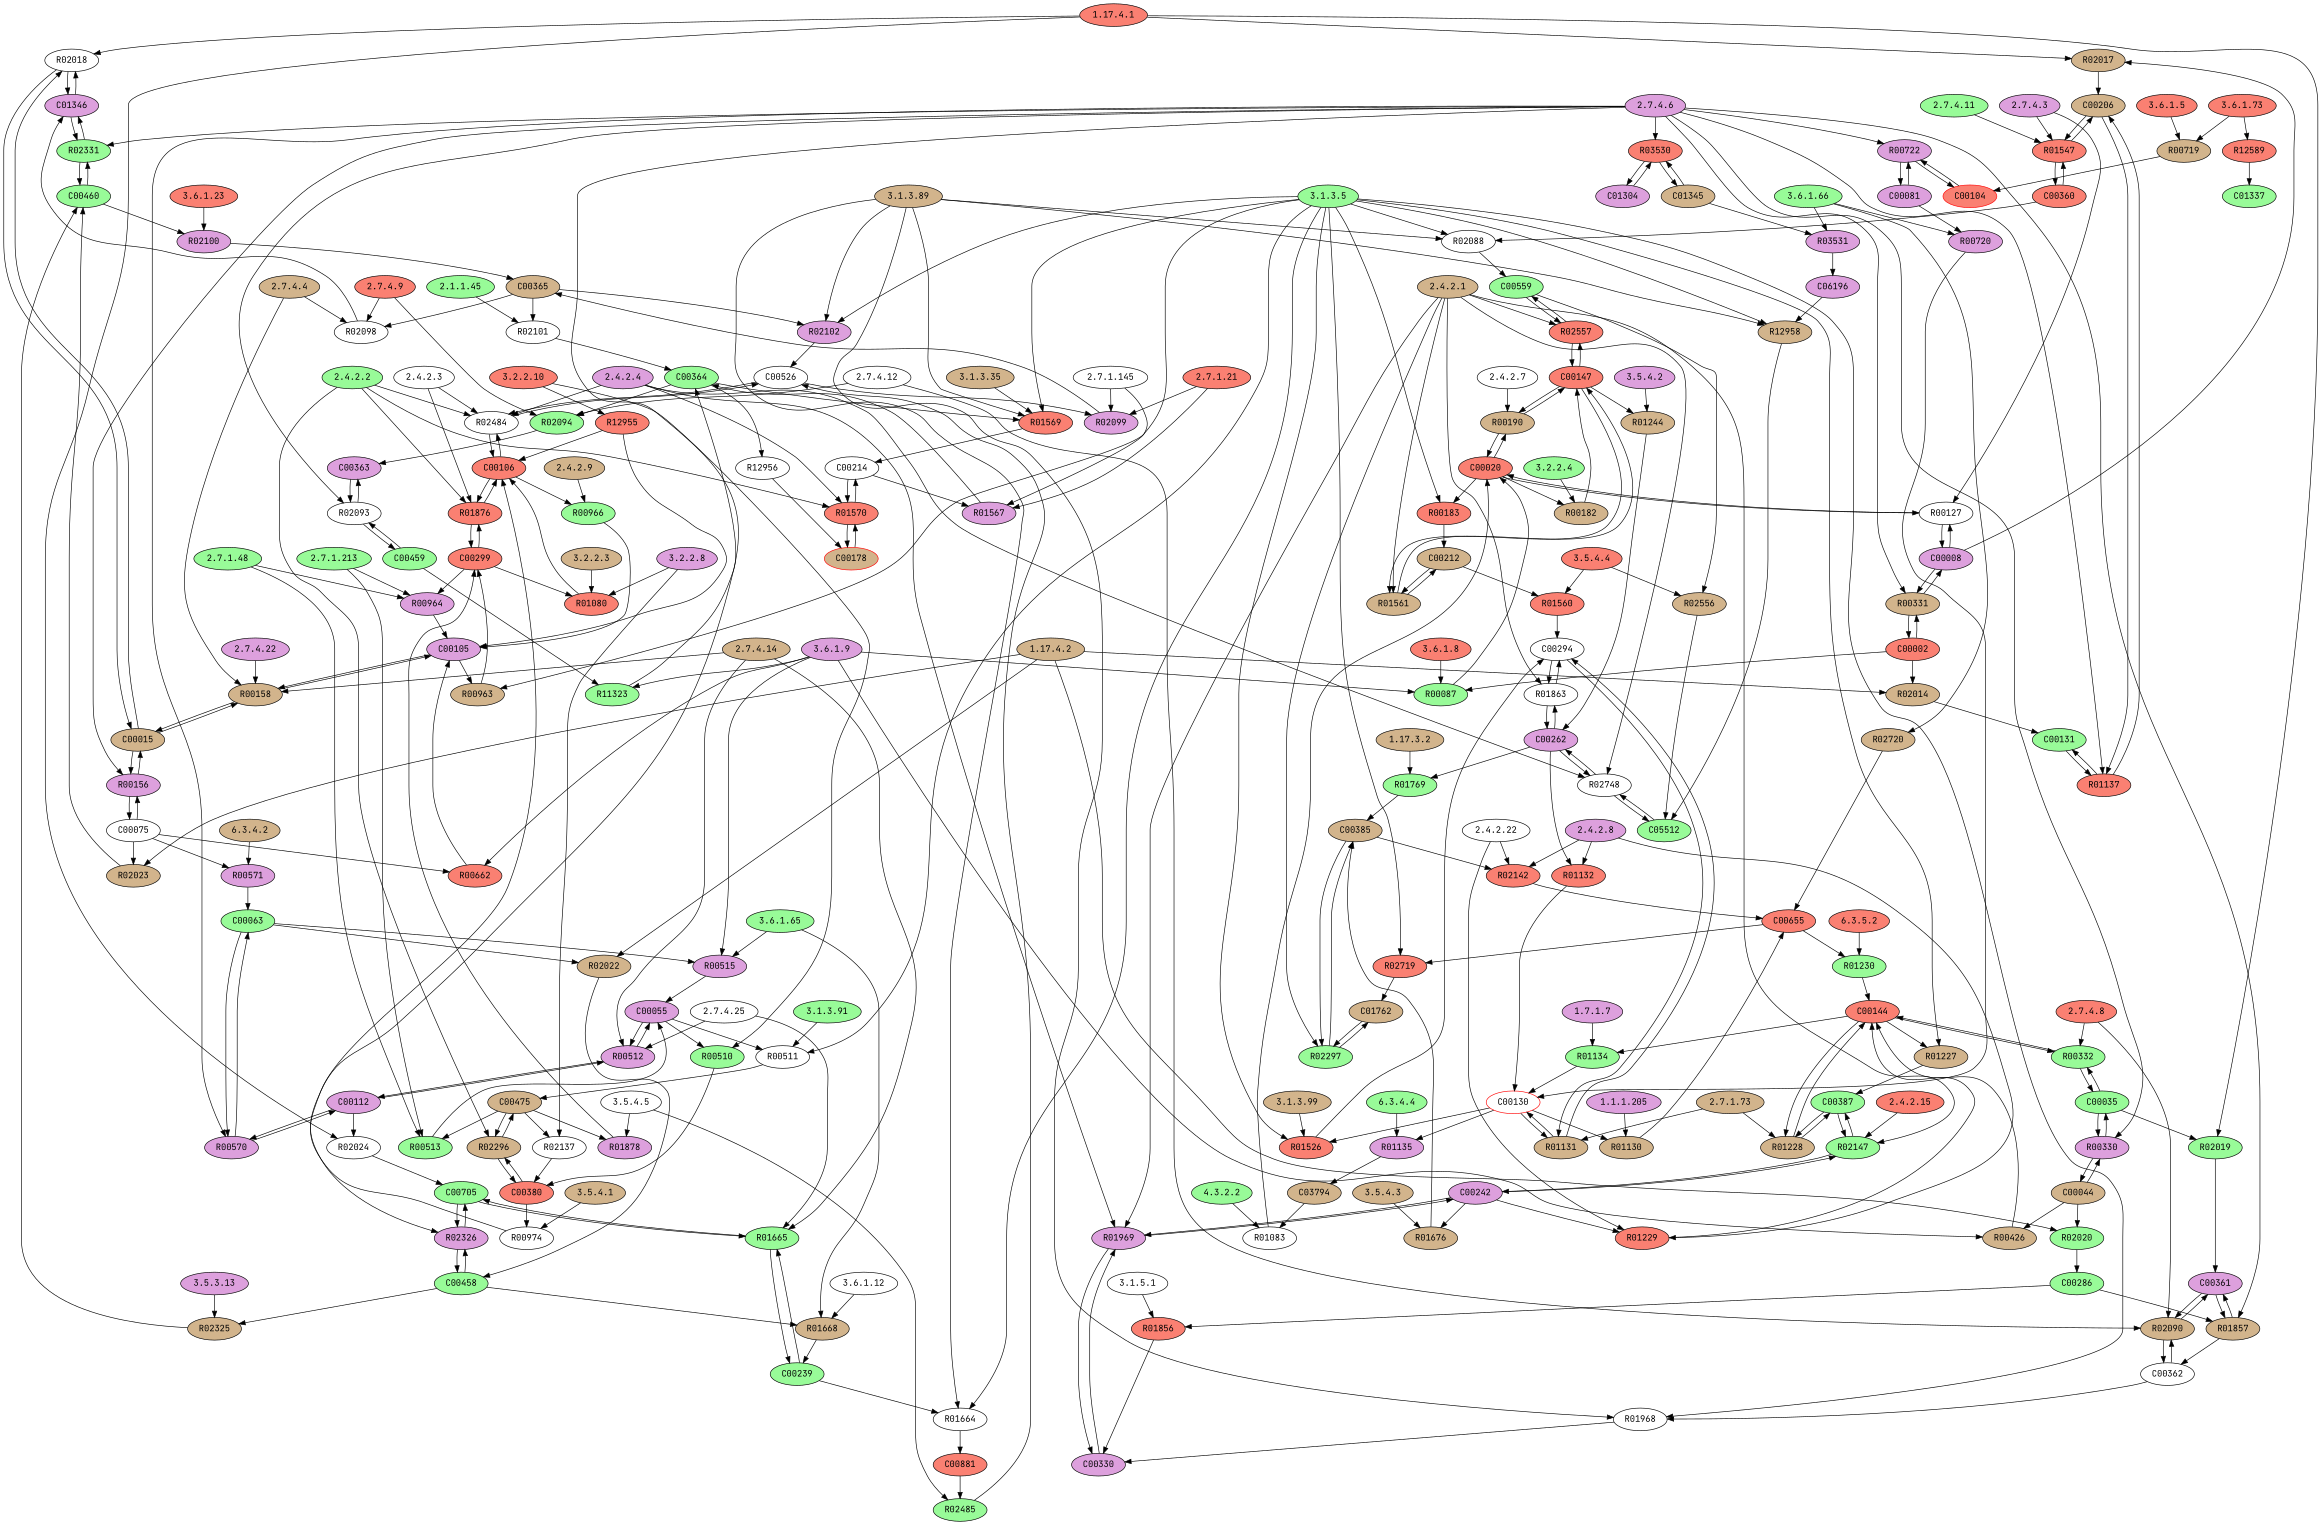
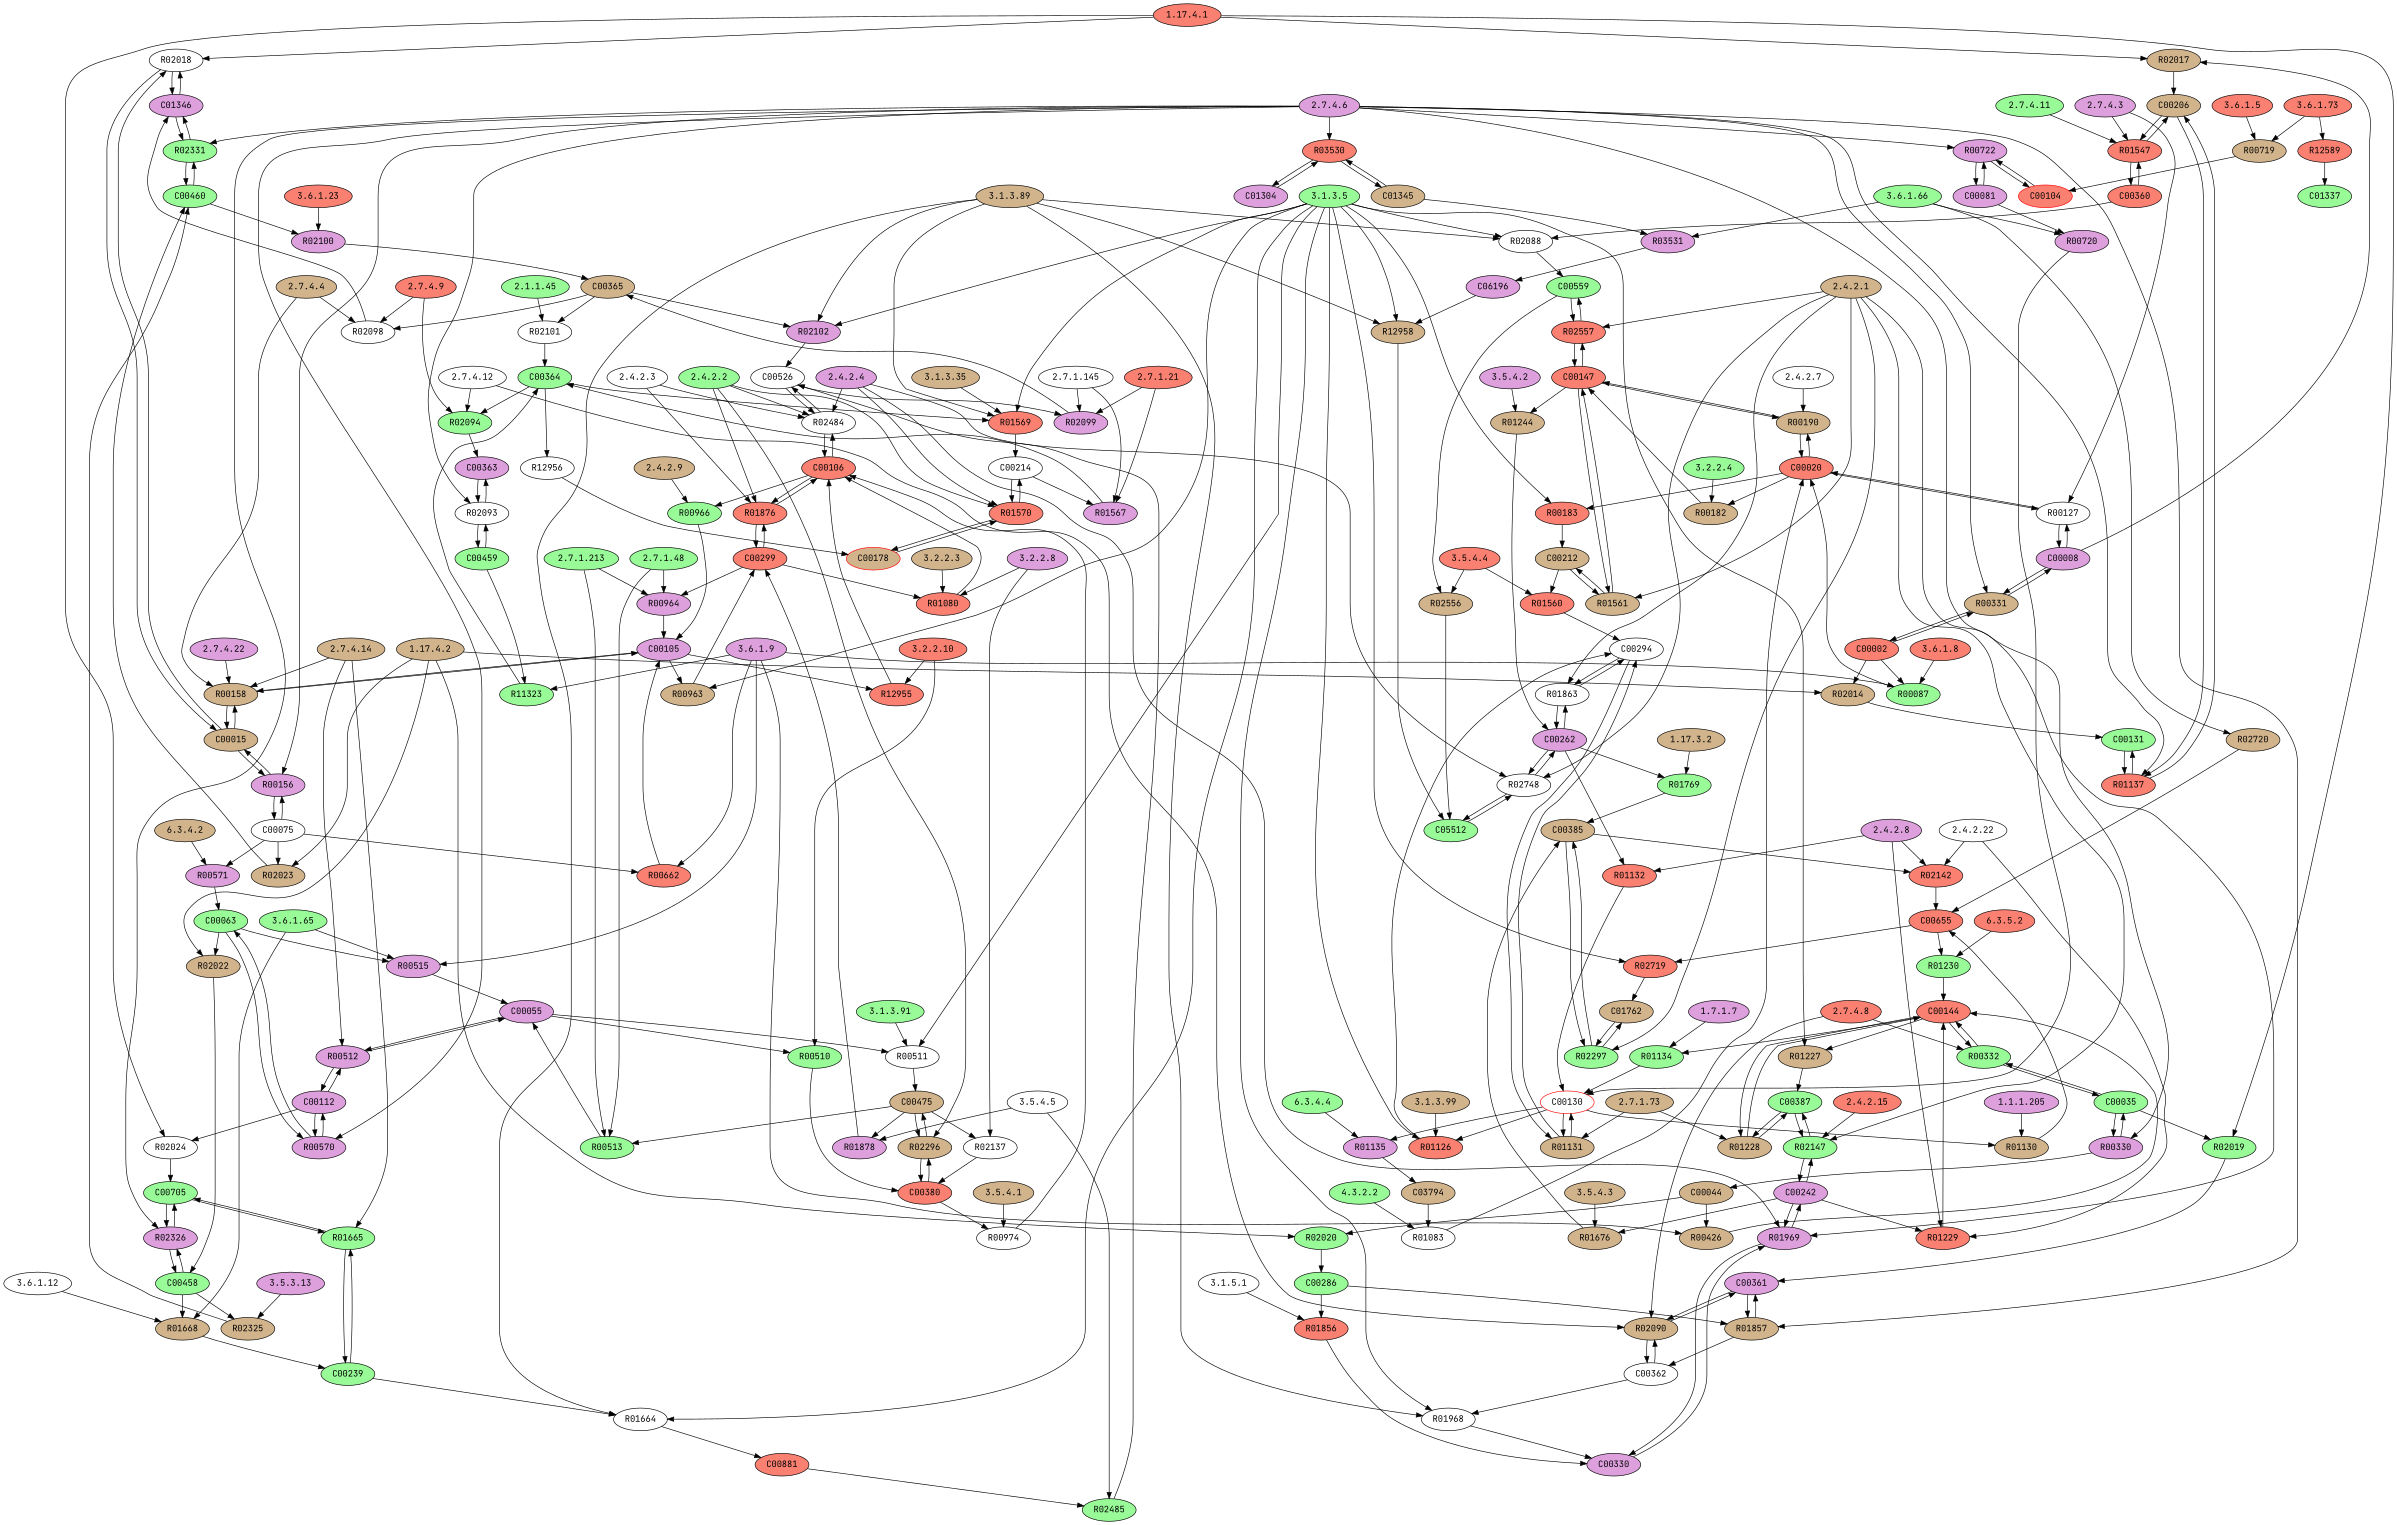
edge "R12955" -> "C00105": reversed
node "2.7.4.25": removed
node "R01526": label "R01526" -> "R01126"
edge "C00044" -> "R00330": removed
